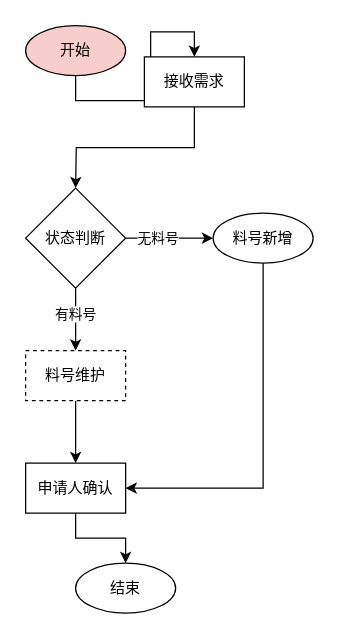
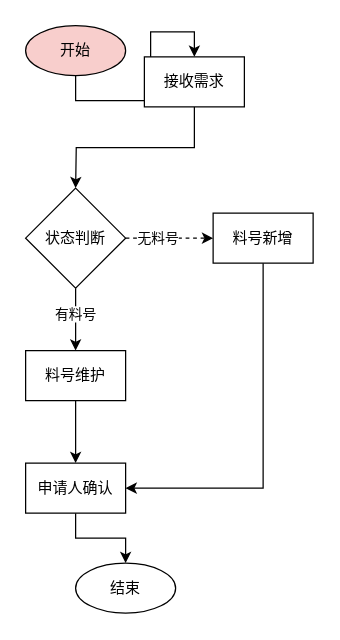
edge "状态判断" -> "料号新增": style solid -> dashed
node "料号新增": shape ellipse -> rectangle
node "料号维护": style dashed -> solid
